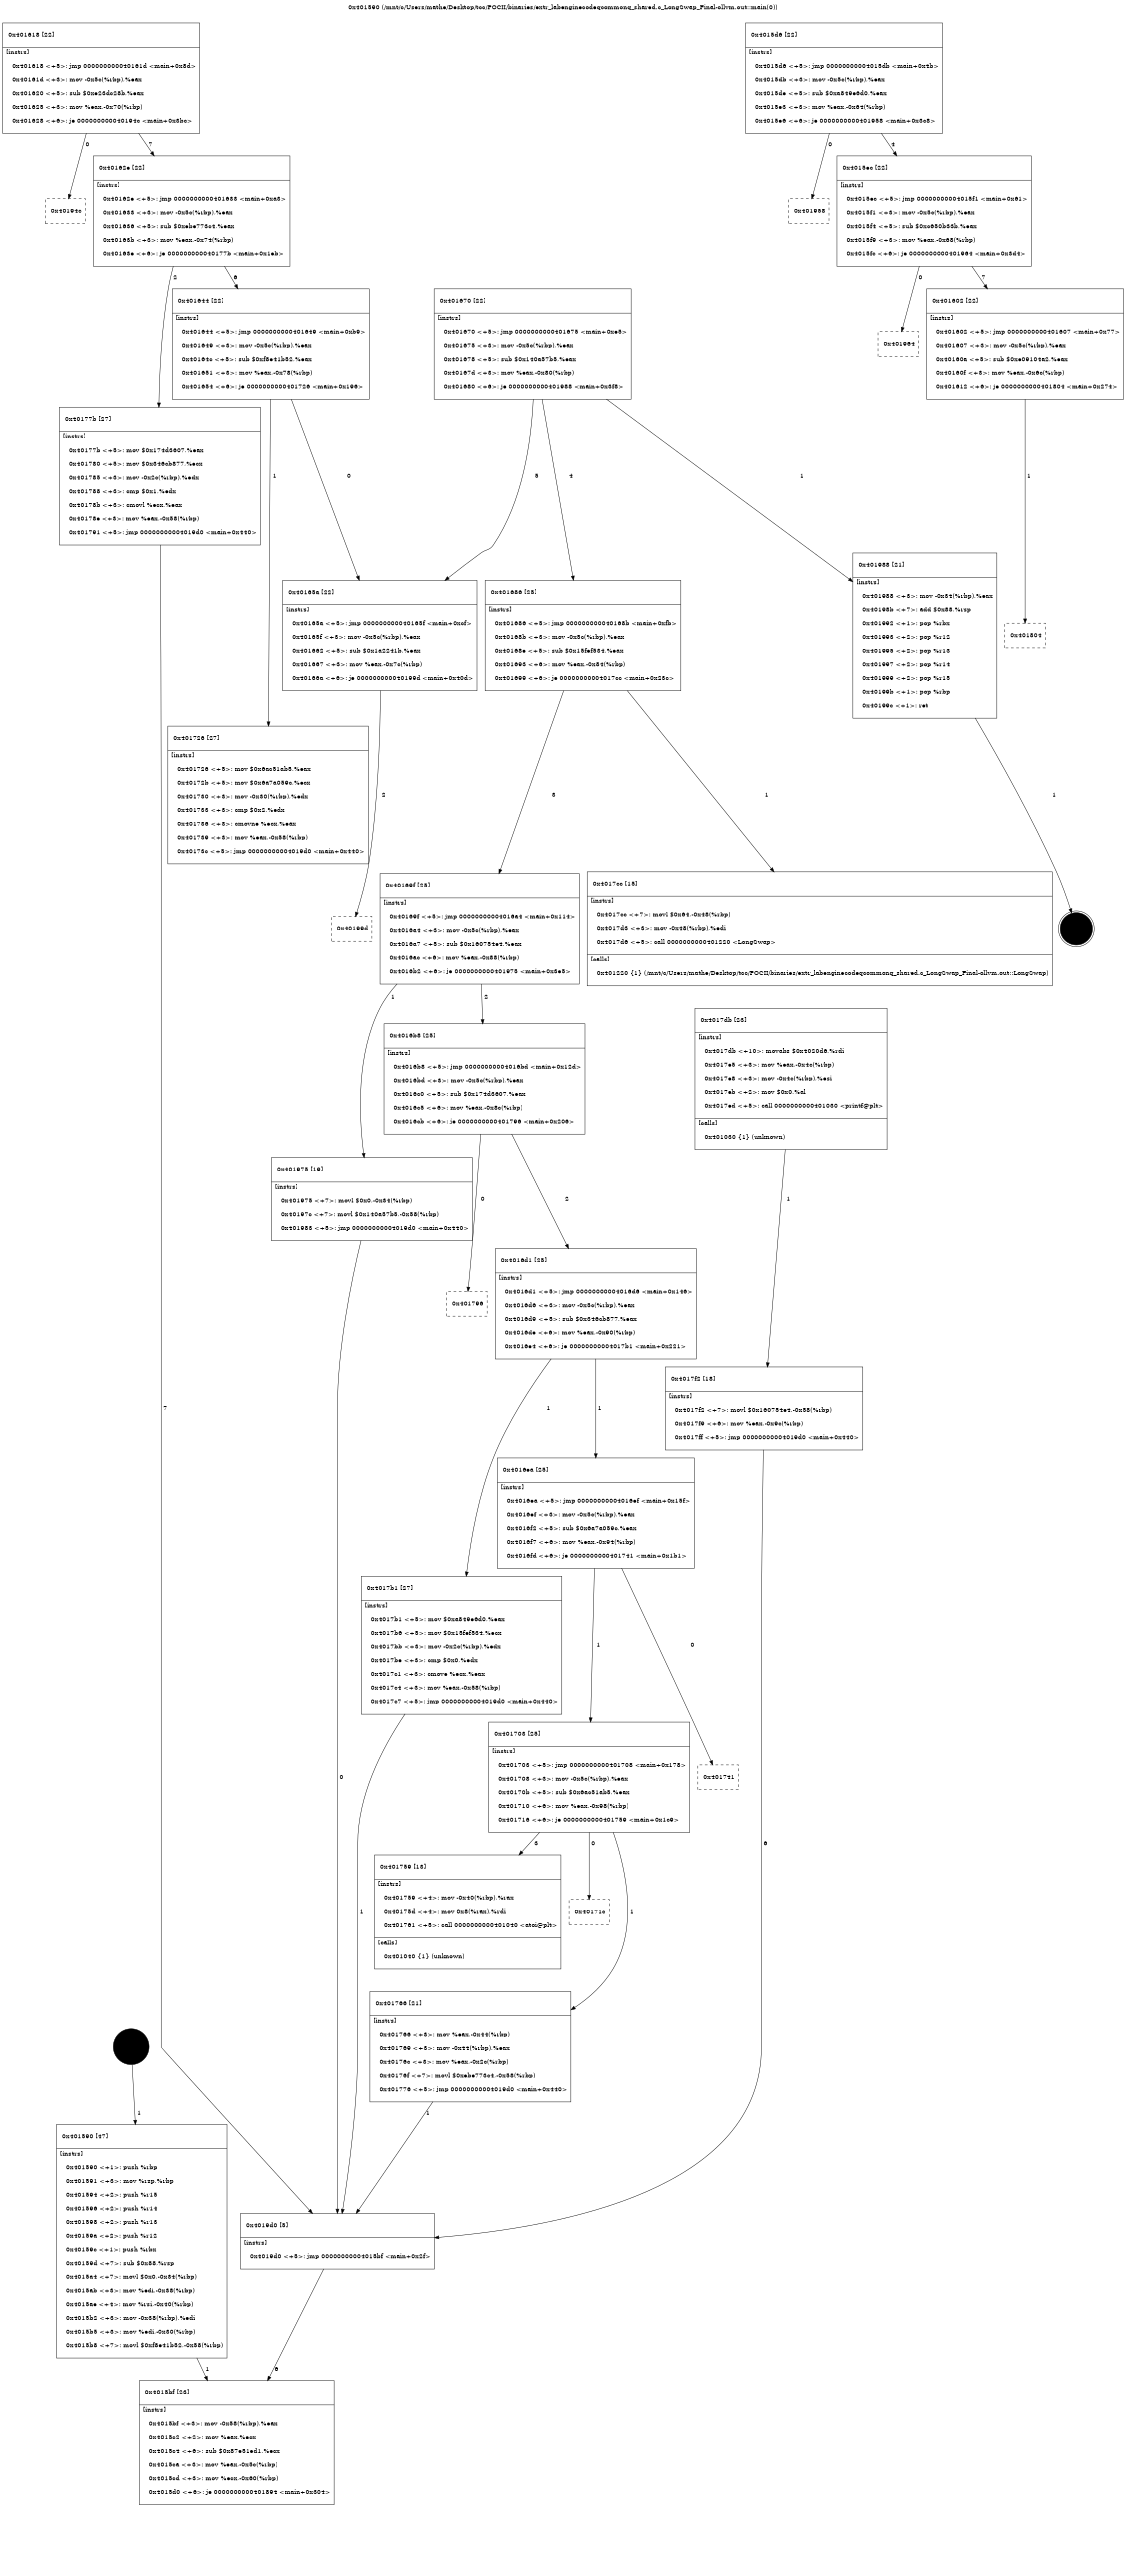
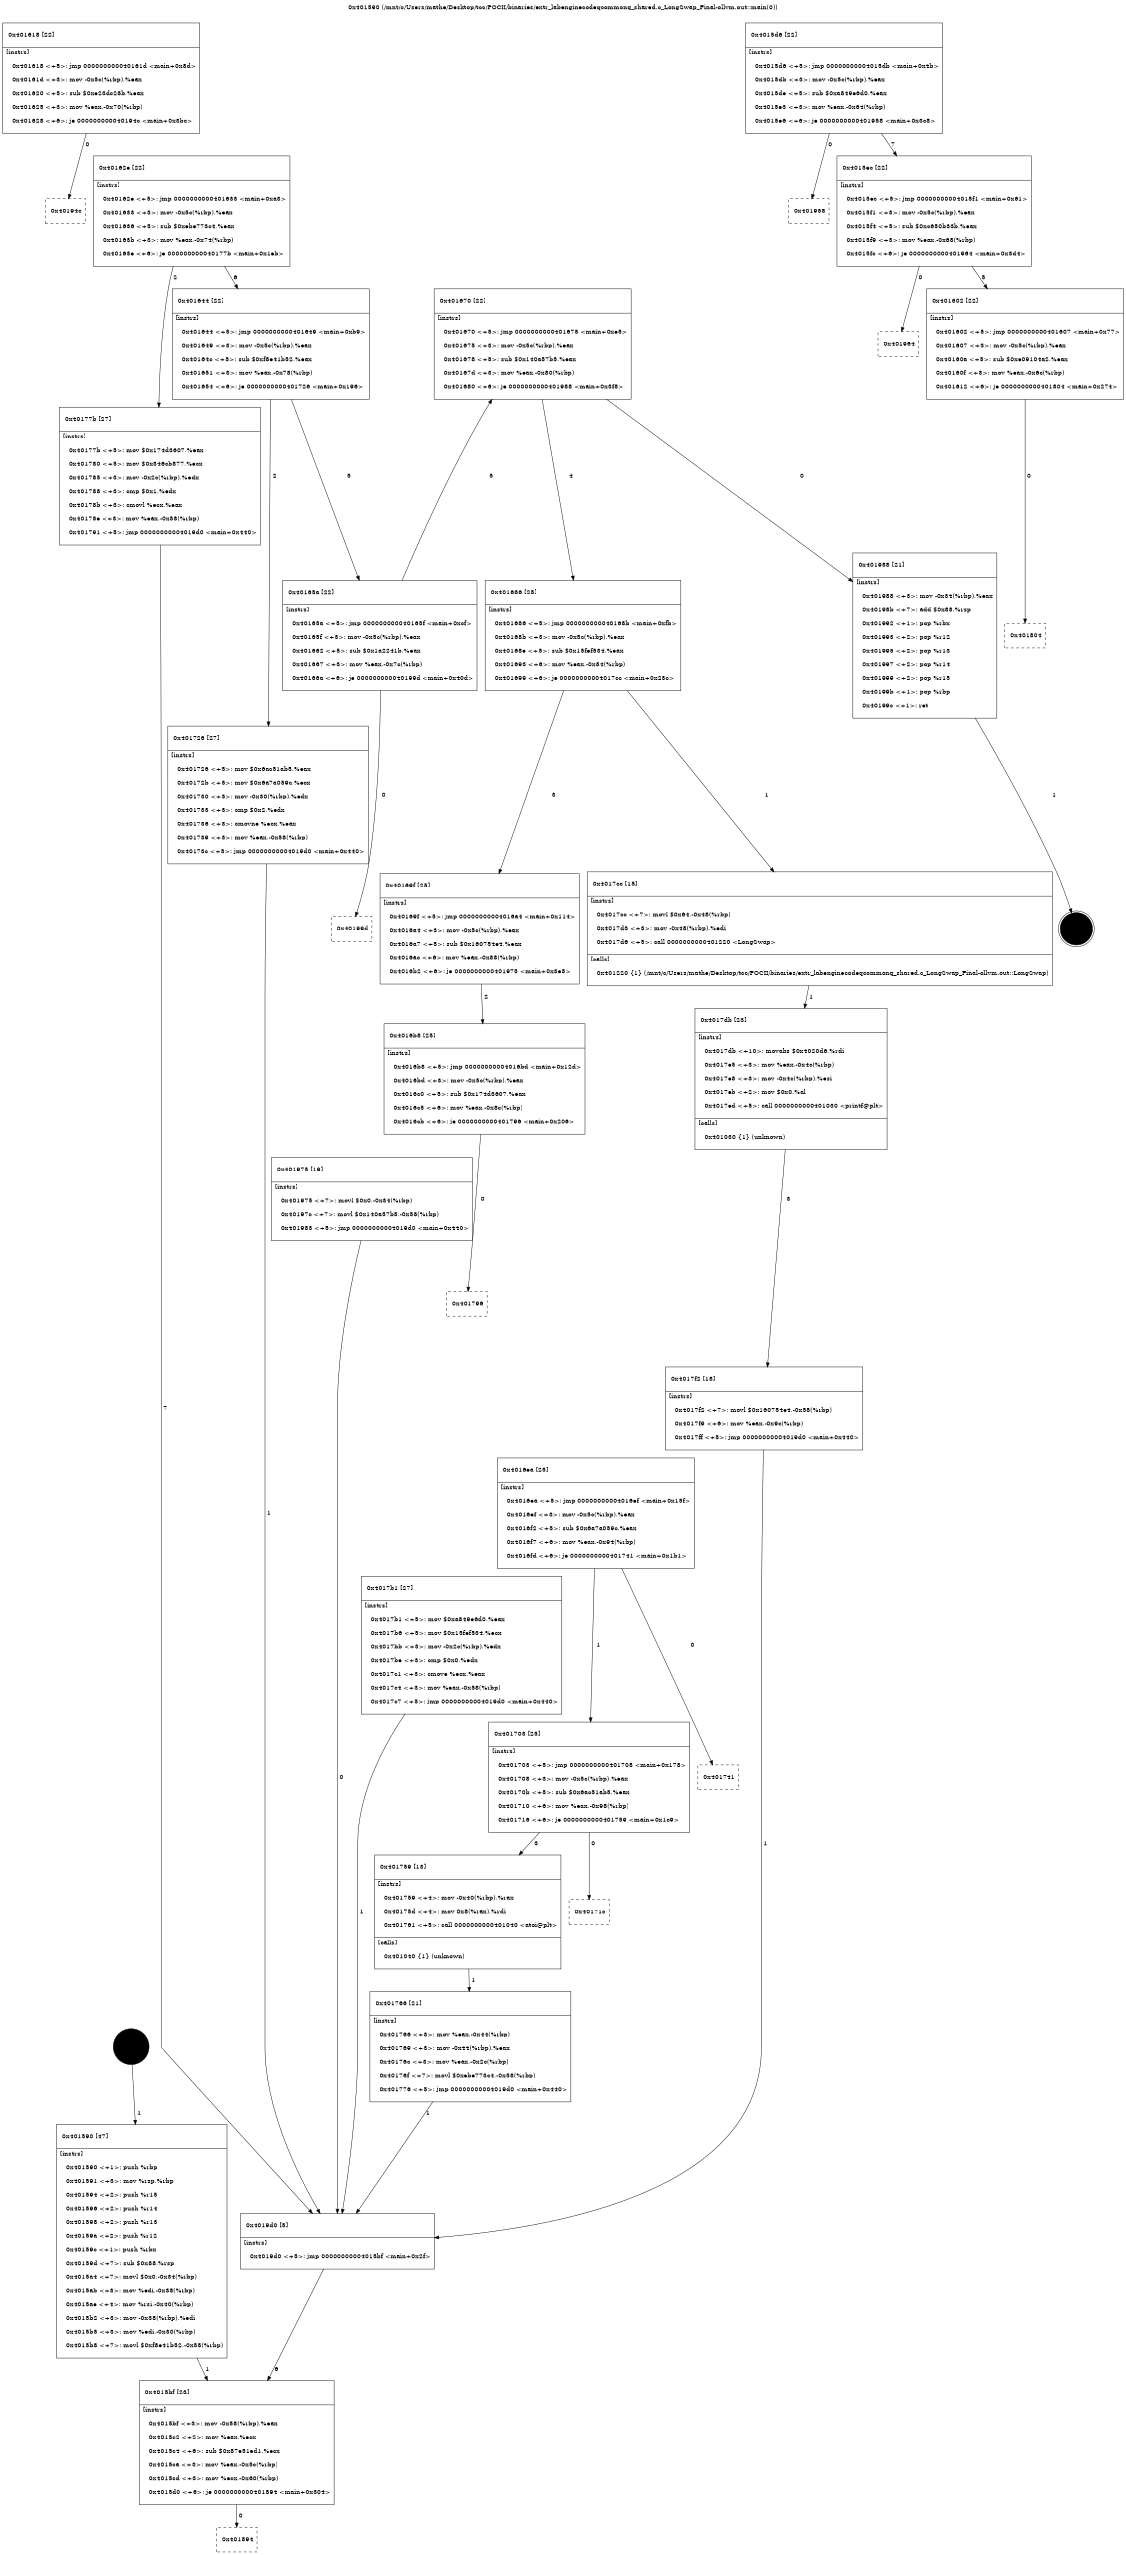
edge "0x401618 [22]" -> "0x40162e [22]": removed, label "7"
edge "0x4015d6 [22]" -> "0x4015ec [22]": label " 4" -> " 7"
edge "0x4015ec [22]" -> "0x401602 [22]": label " 7" -> " 5"
edge "0x401644 [22]" -> "0x401726 [27]": label " 1" -> " 2"
edge "0x401644 [22]" -> "0x40165a [22]": label " 0" -> " 5"
edge "0x401670 [22]" -> "0x401988 [21]": label " 1" -> " 0"
edge "0x401602 [22]" -> "0x401804": label " 1" -> " 0"
edge "0x401670 [22]" -> "0x40165a [22]": reversed
edge "0x40165a [22]" -> "0x40199d": label " 2" -> " 0"
edge "0x4017cc [15]" -> "0x4017db [23]": added, label "1"
edge "0x40169f [25]" -> "0x401975 [19]": removed, label "1"
edge "0x4017db [23]" -> "0x4017f2 [18]": label " 1" -> " 3"
node "0x4016d1 [25]": removed
edge "0x401726 [27]" -> "0x4019d0 [5]": added, label "1"
edge "0x4017f2 [18]" -> "0x4019d0 [5]": label " 6" -> " 1"
edge "0x401703 [25]" -> "0x401766 [21]": now "0x401759 [13]" -> "0x401766 [21]"
node "0x401894": added
